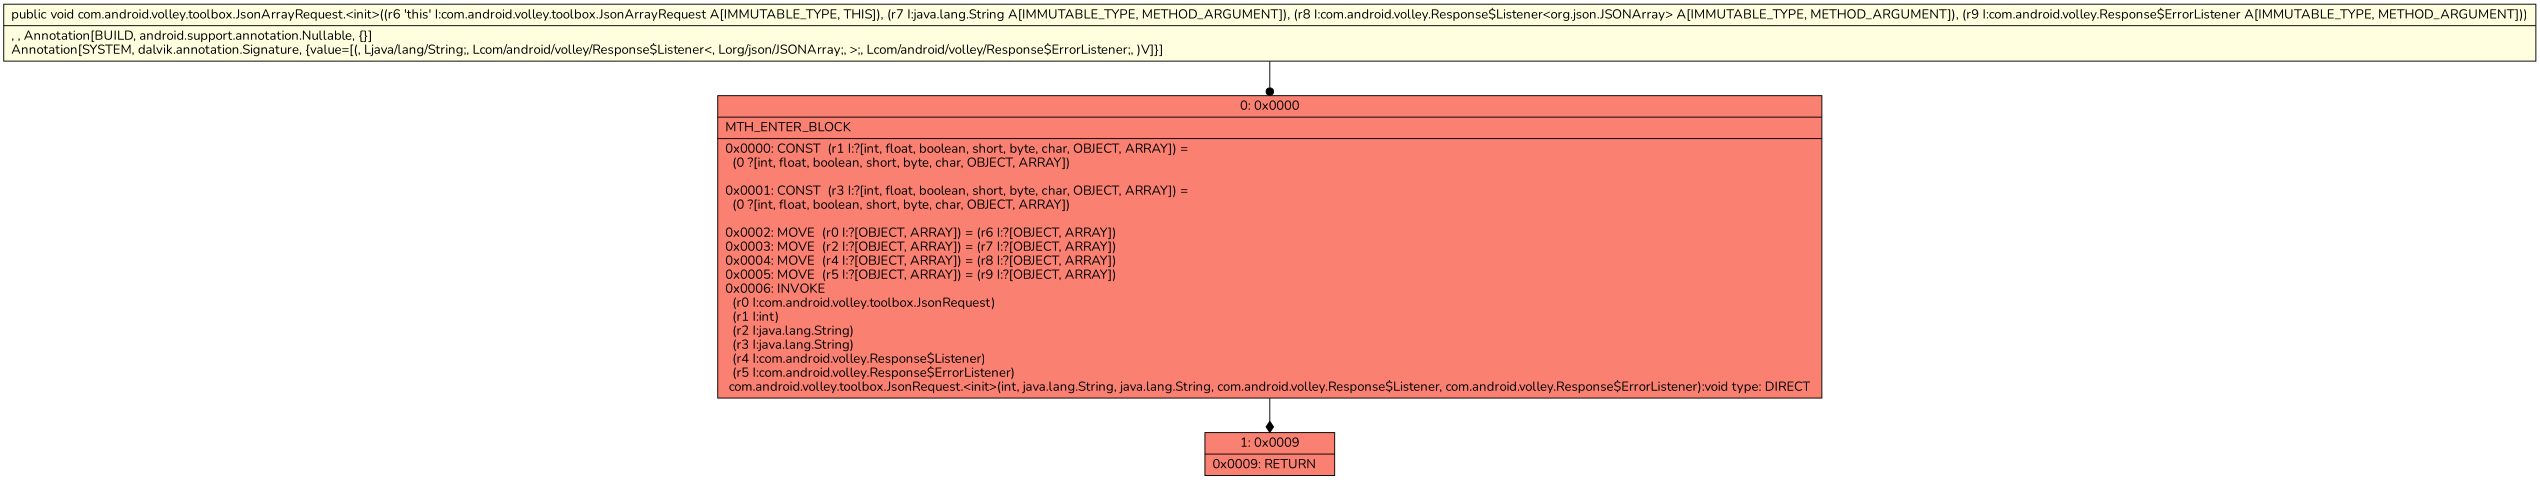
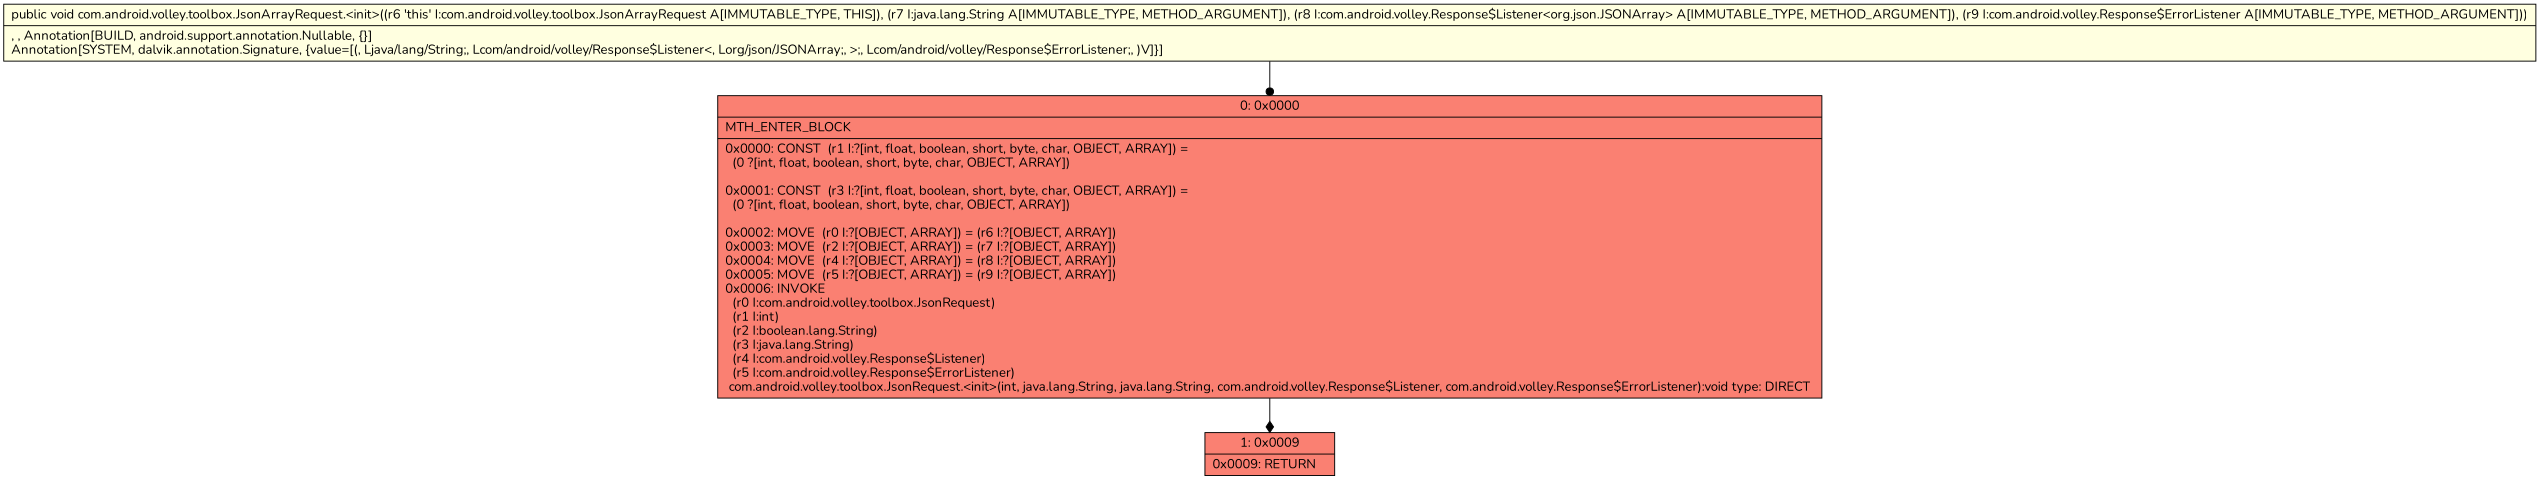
node "0: 0x0000": text "(r2 I:java.lang.String)" -> "(r2 I:boolean.lang.String)"
